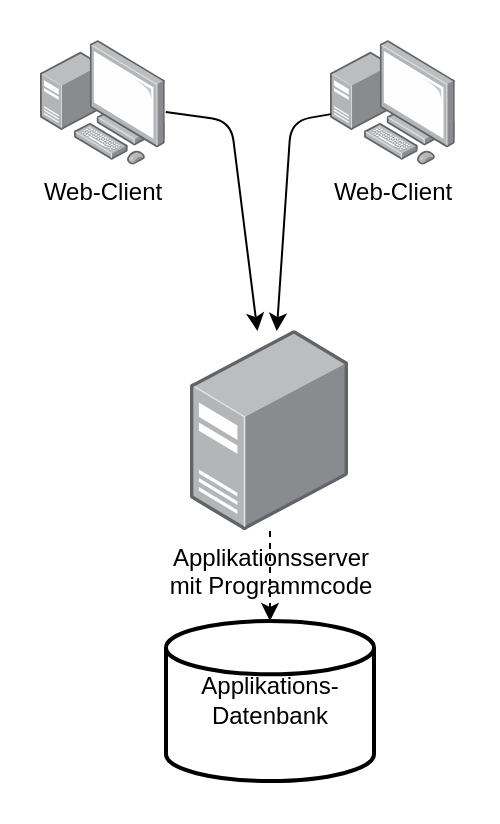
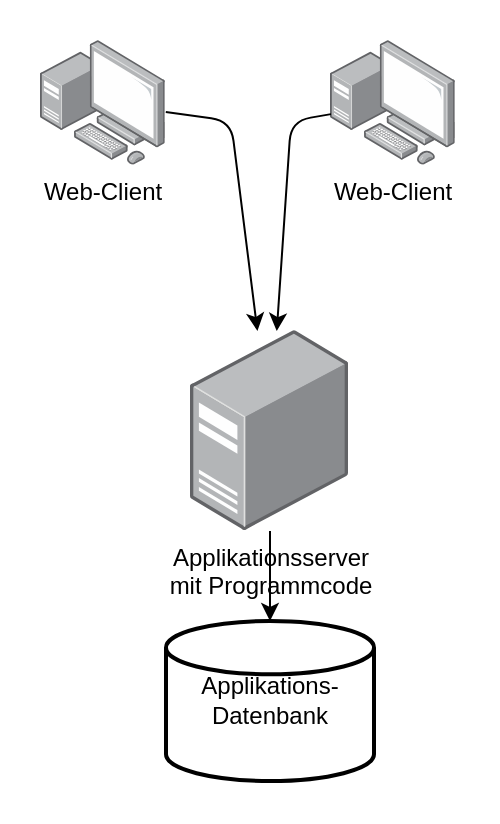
edge "Applikationsserver mit Programmcode" -> "Applikations-Datenbank": style dashed -> solid
